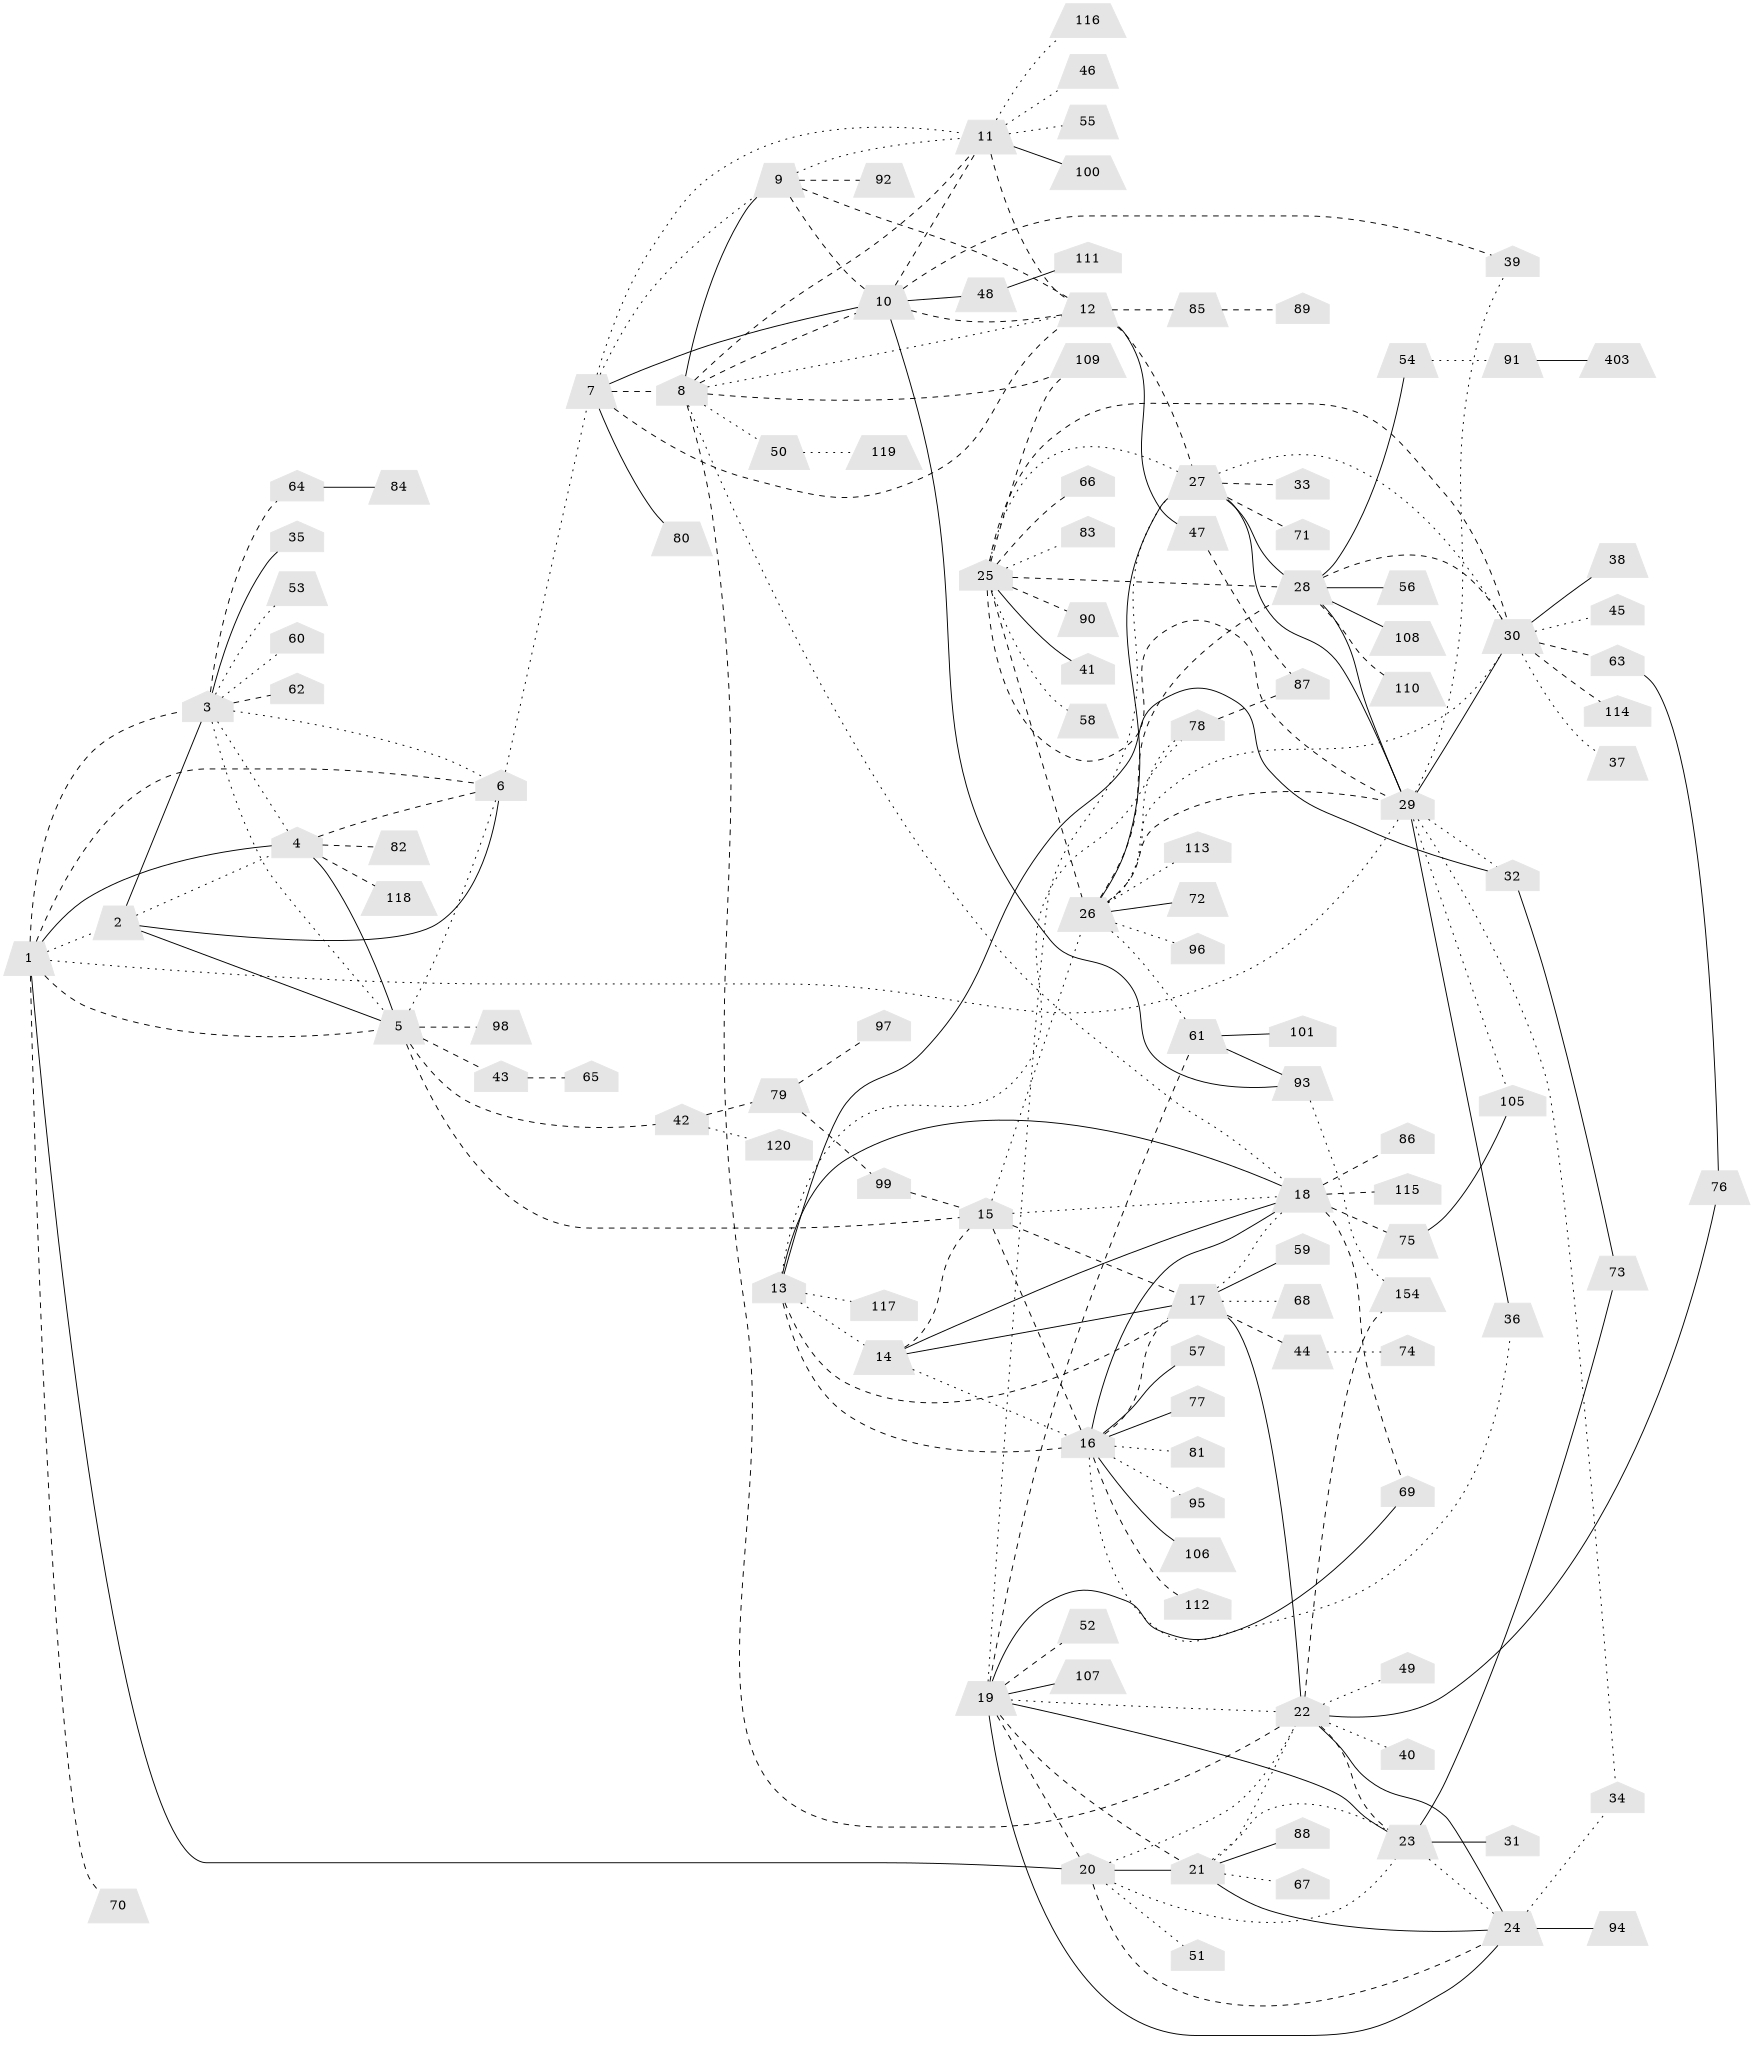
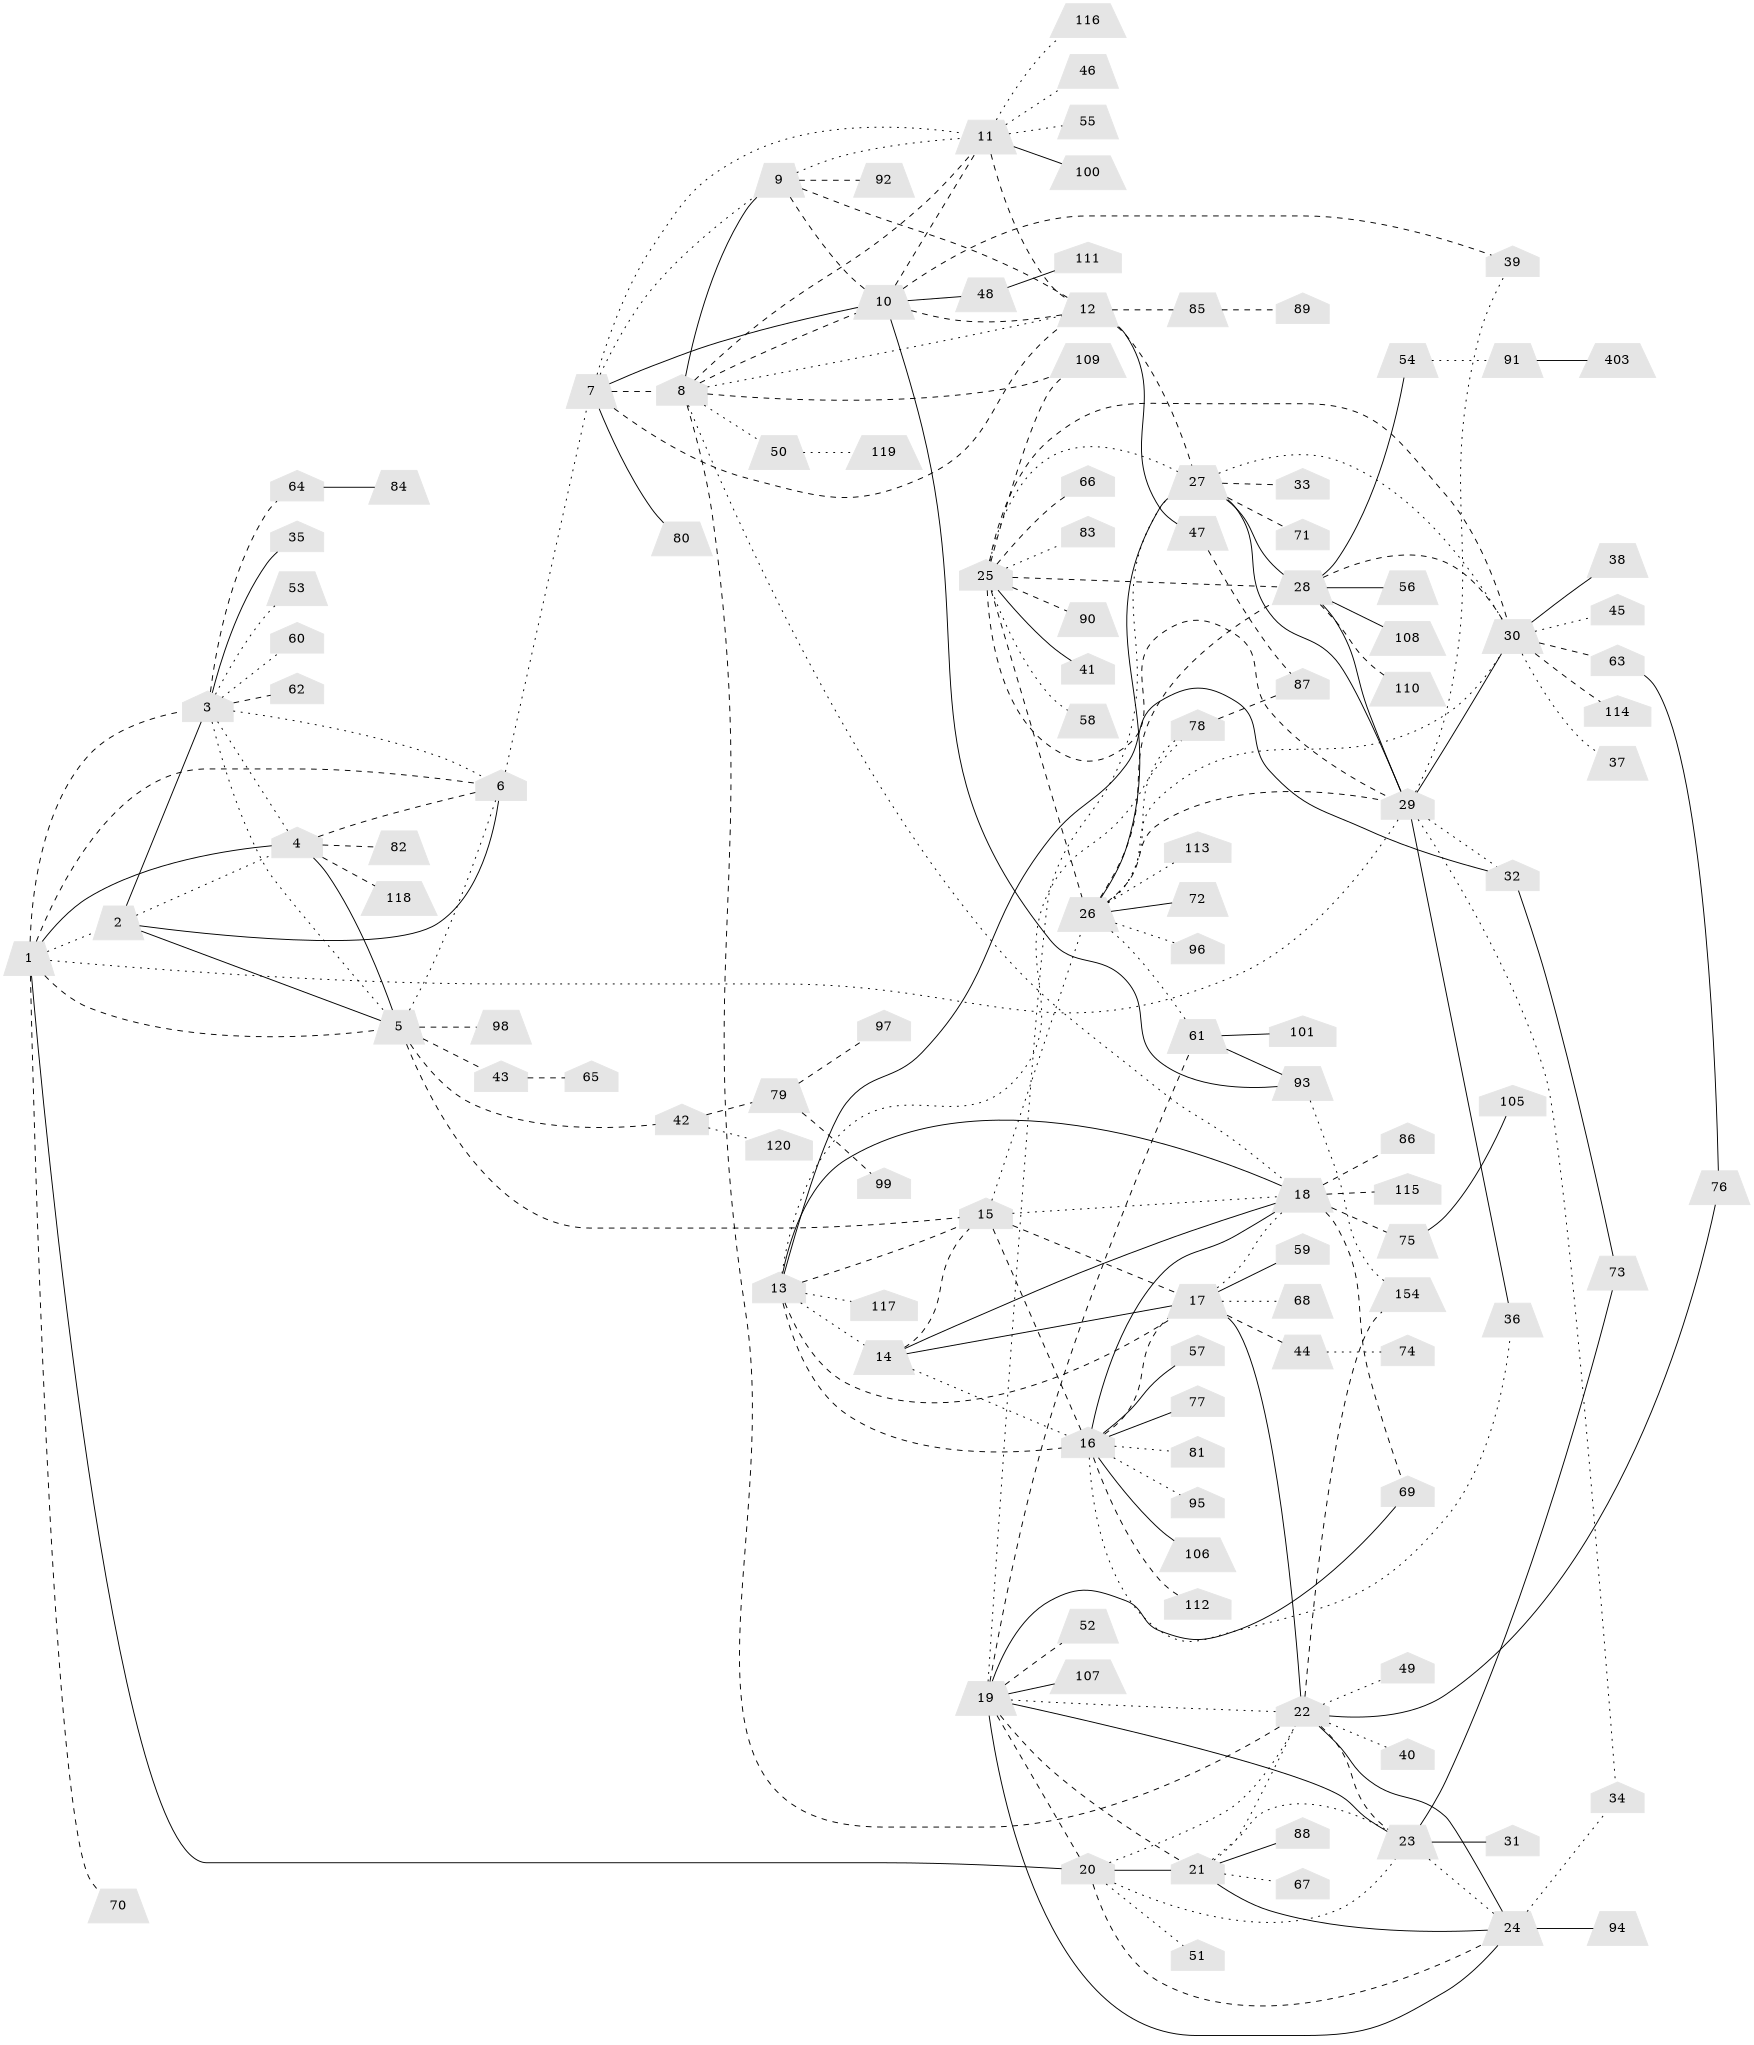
edge "29" -- "105": removed
edge "99" -- "15": now "13" -- "15"
